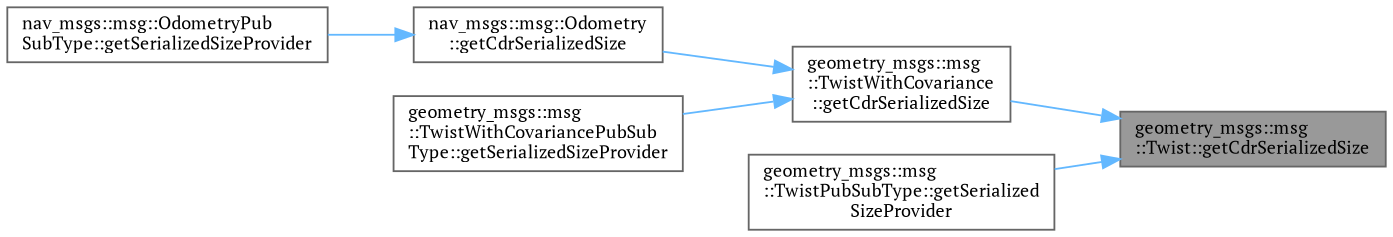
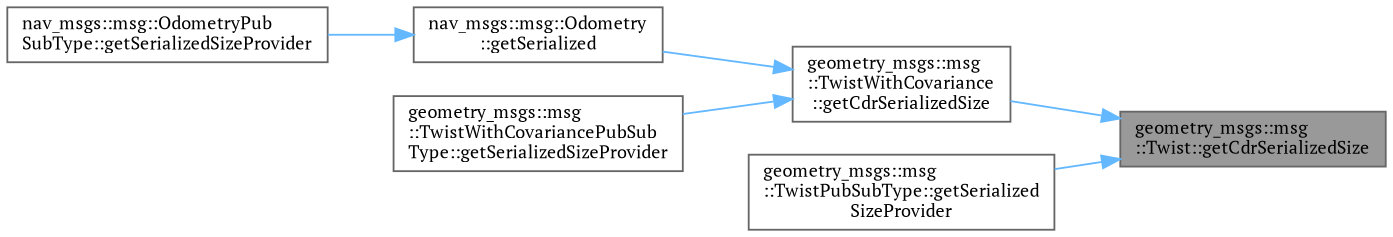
node "nav_msgs::msg::Odometry ::getCdrSerializedSize": label "nav_msgs::msg::Odometry ::getCdrSerializedSize" -> "nav_msgs::msg::Odometry ::getSerialized"
